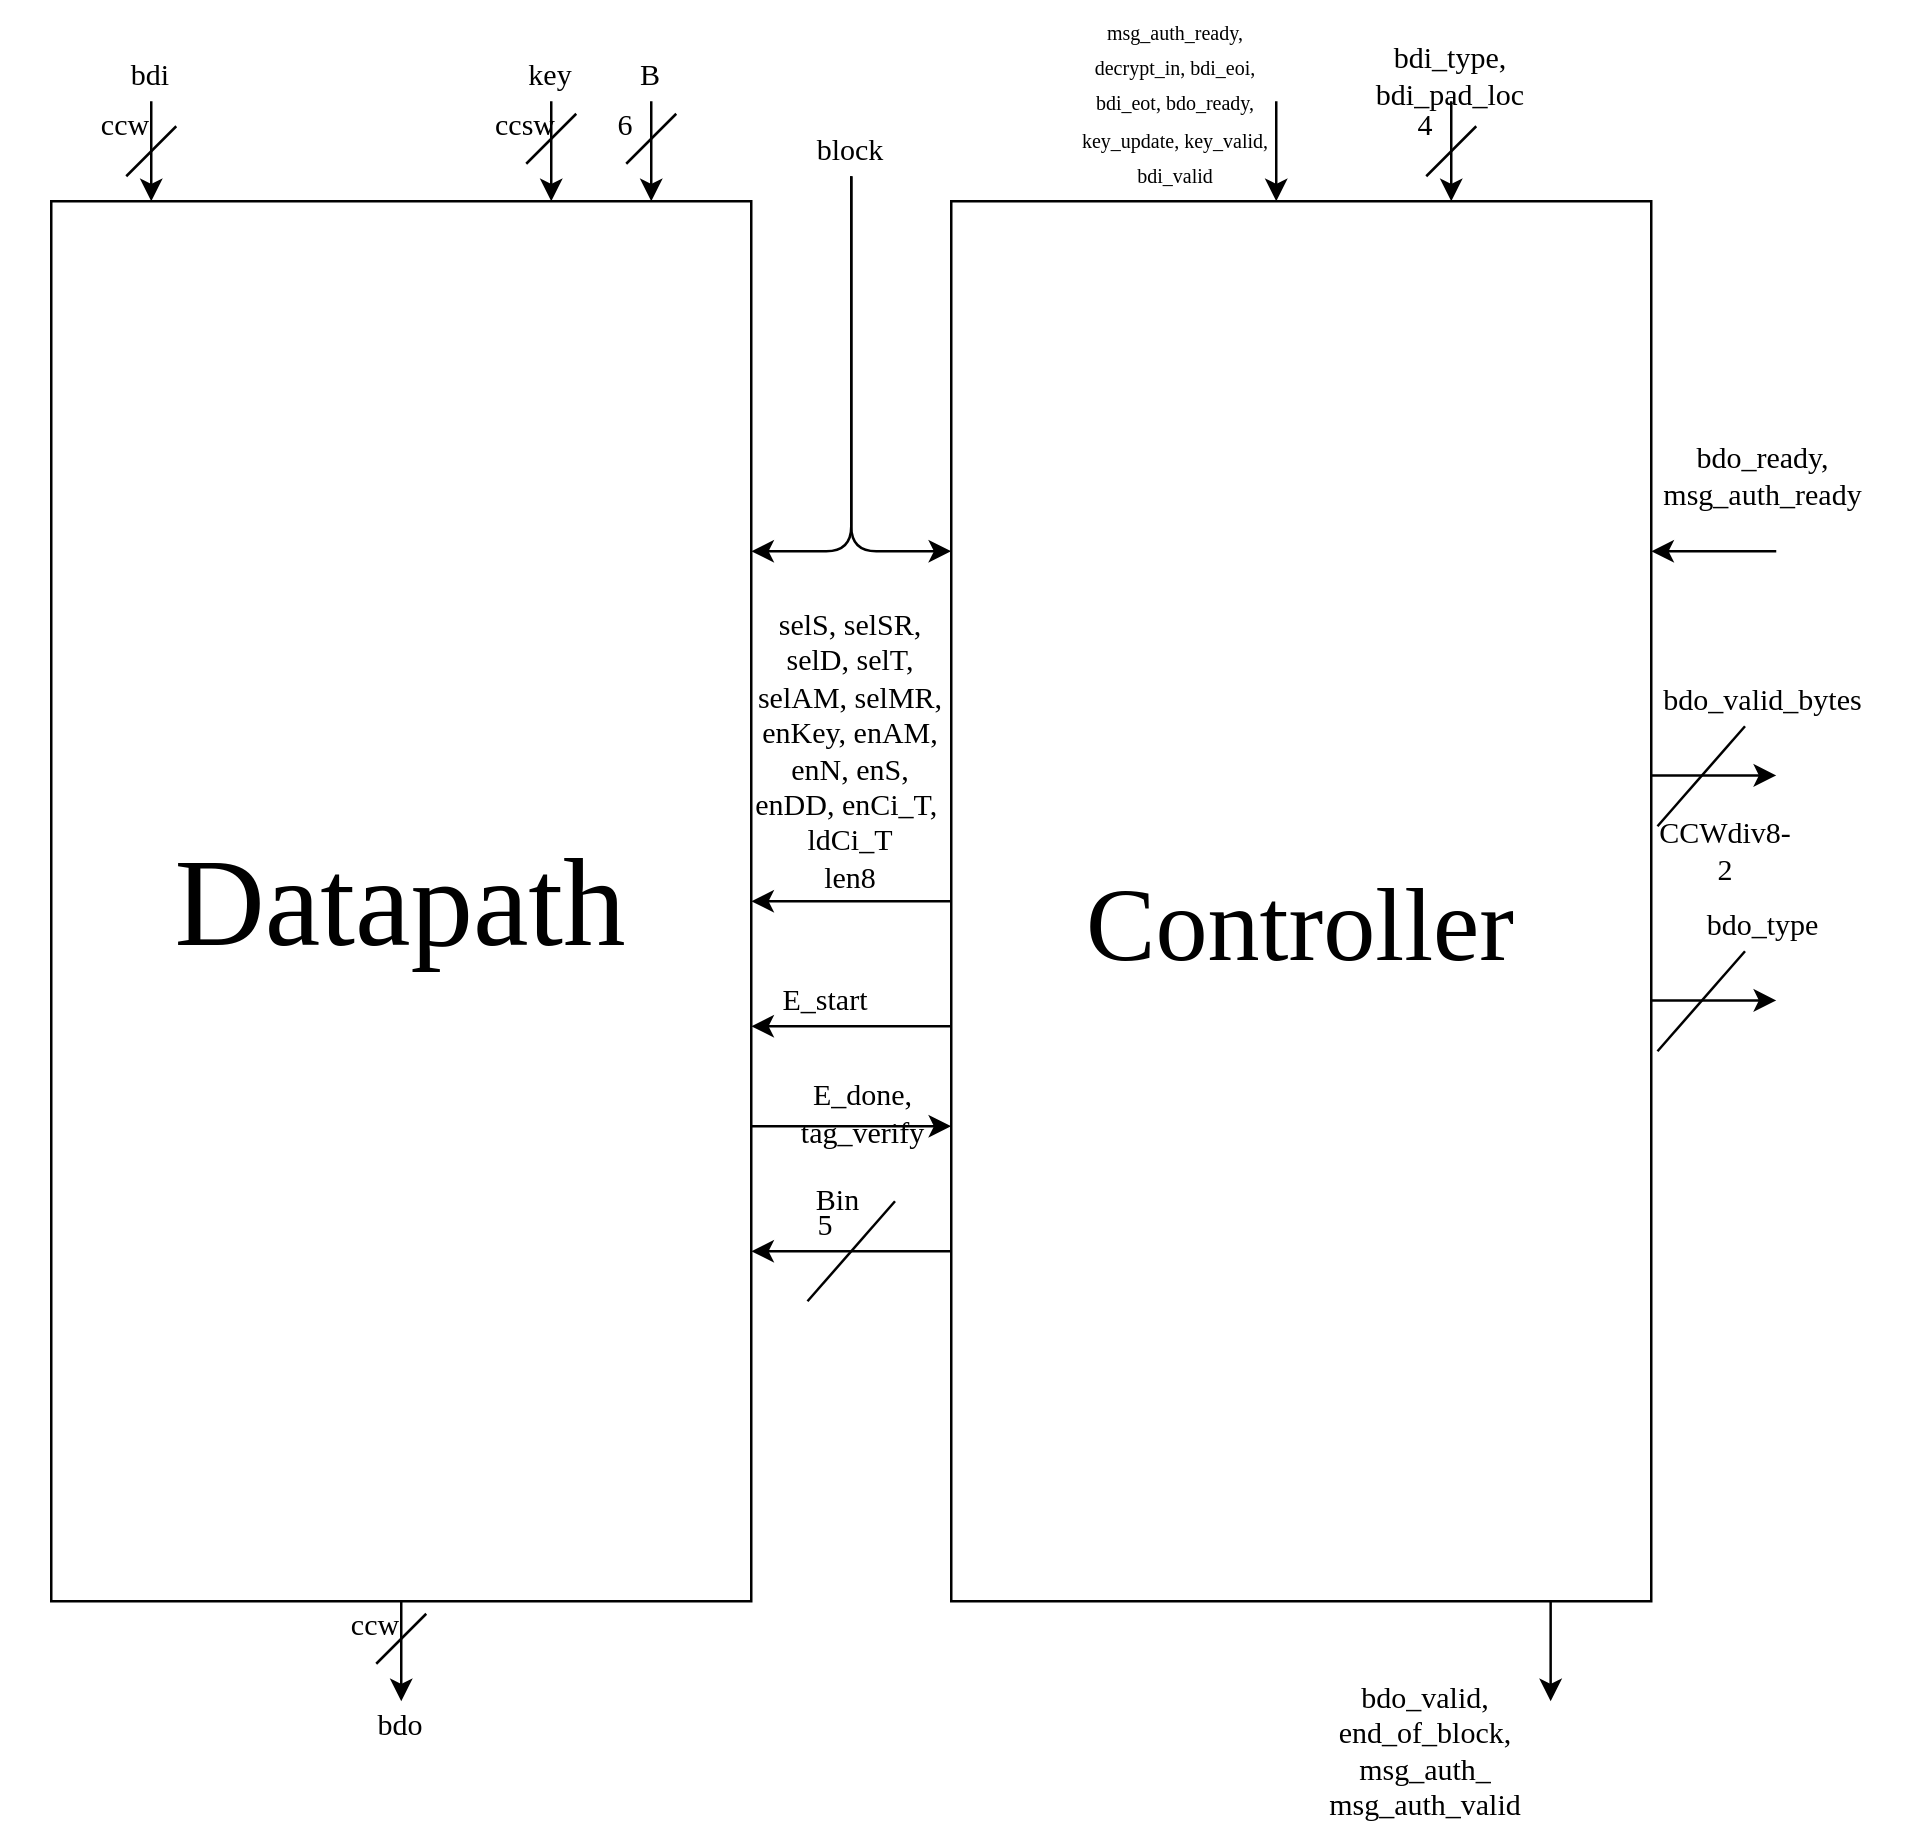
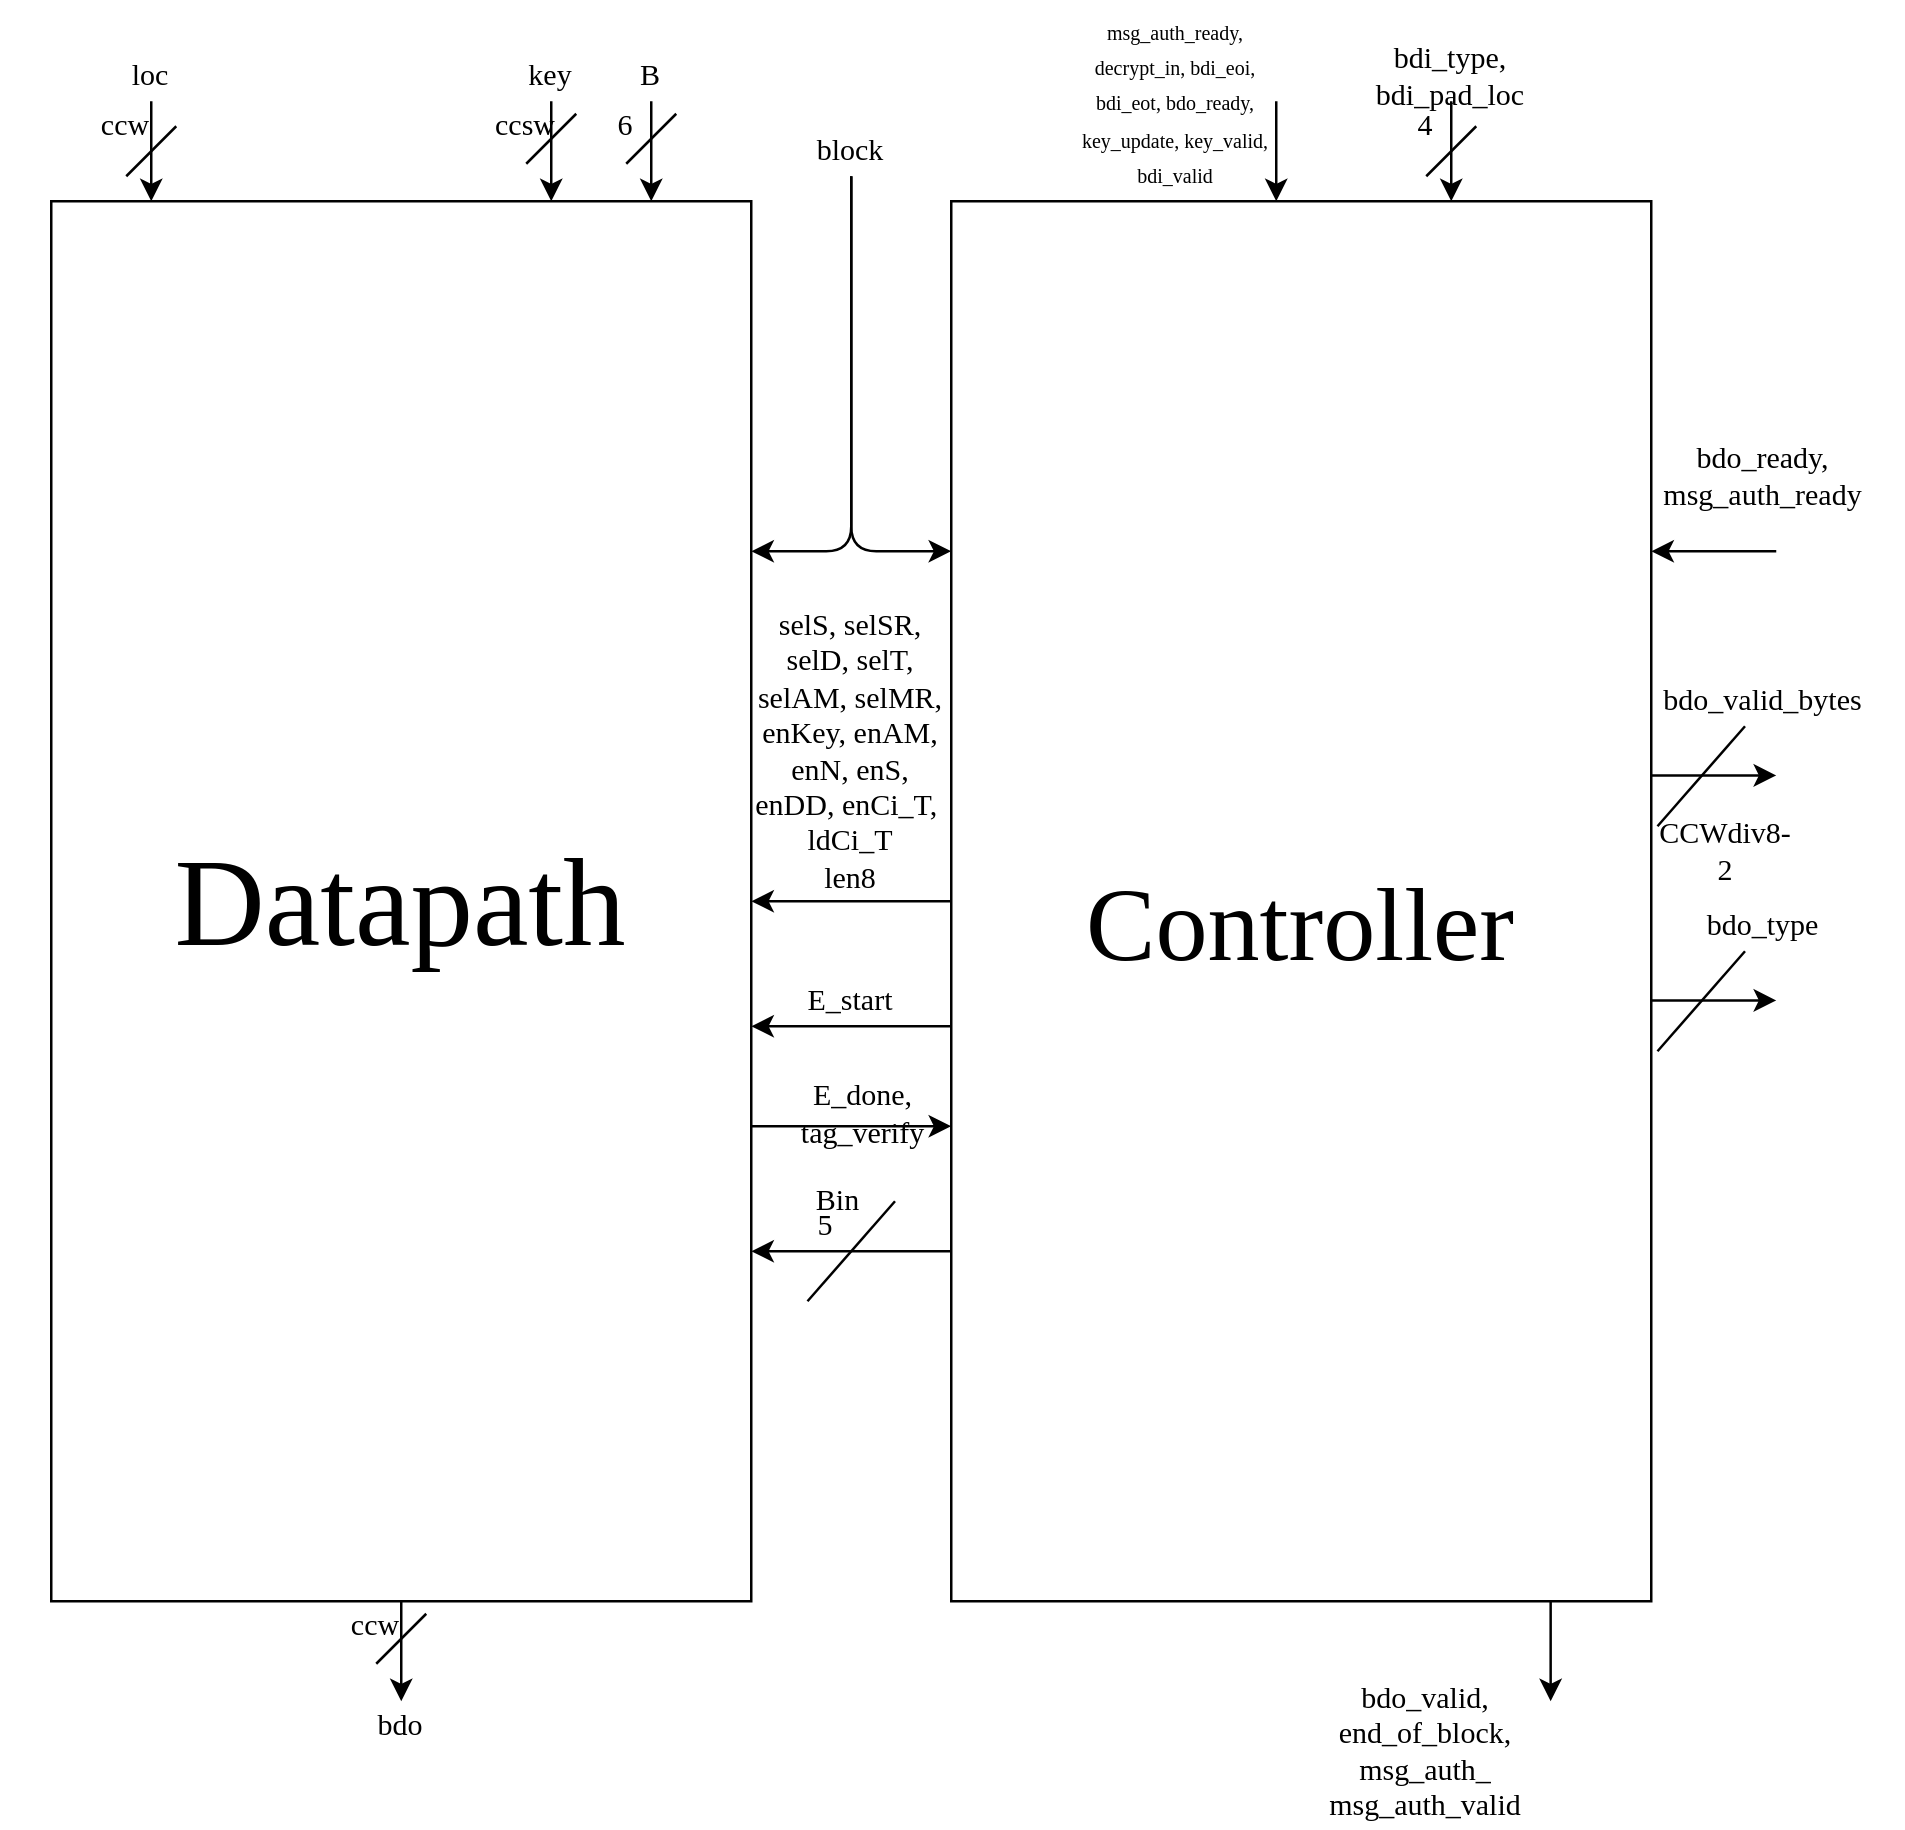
node "bdi": label "bdi" -> "loc"
node "E_start": moved (826, 1001) -> (851, 1001)
